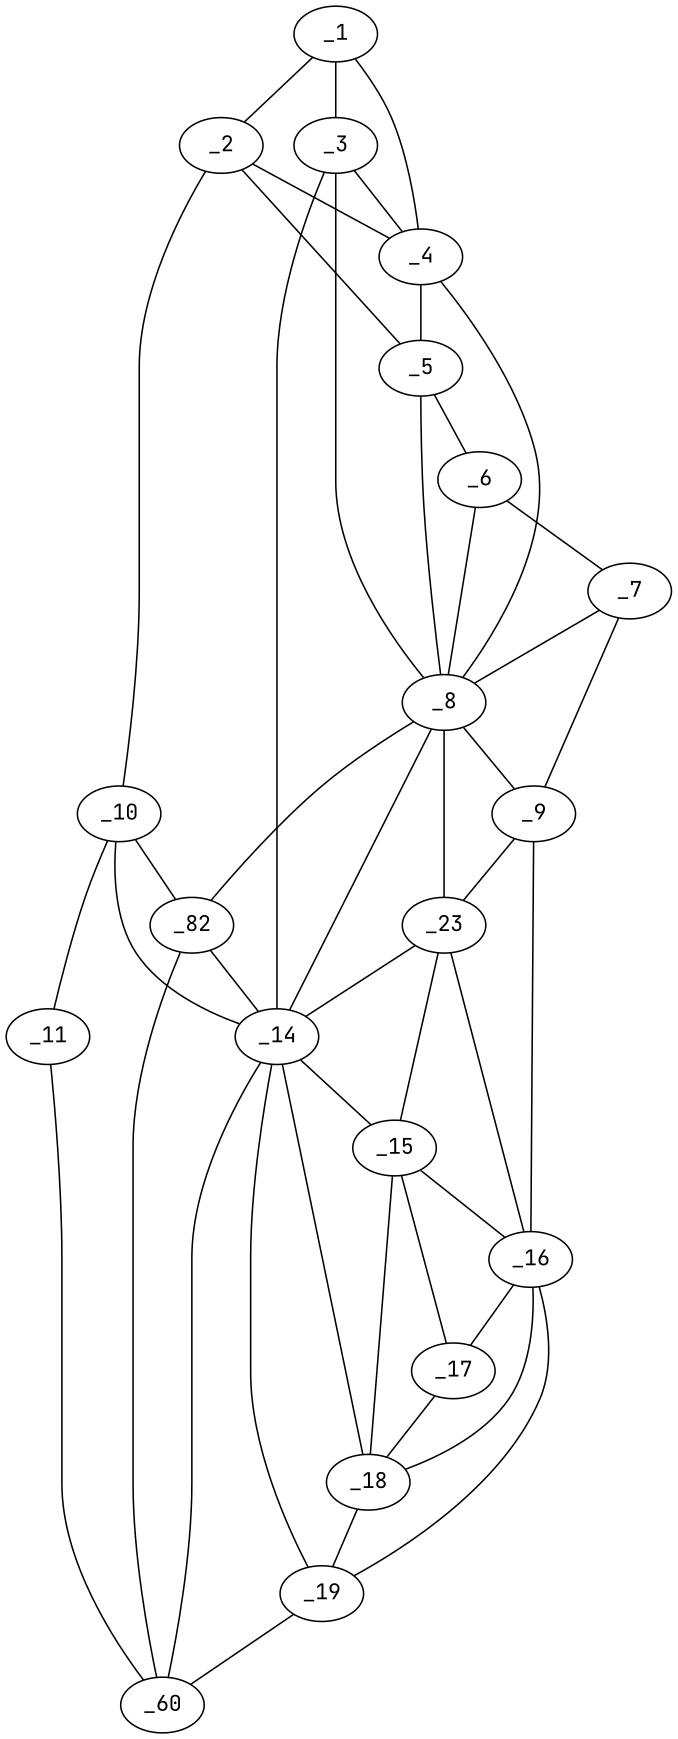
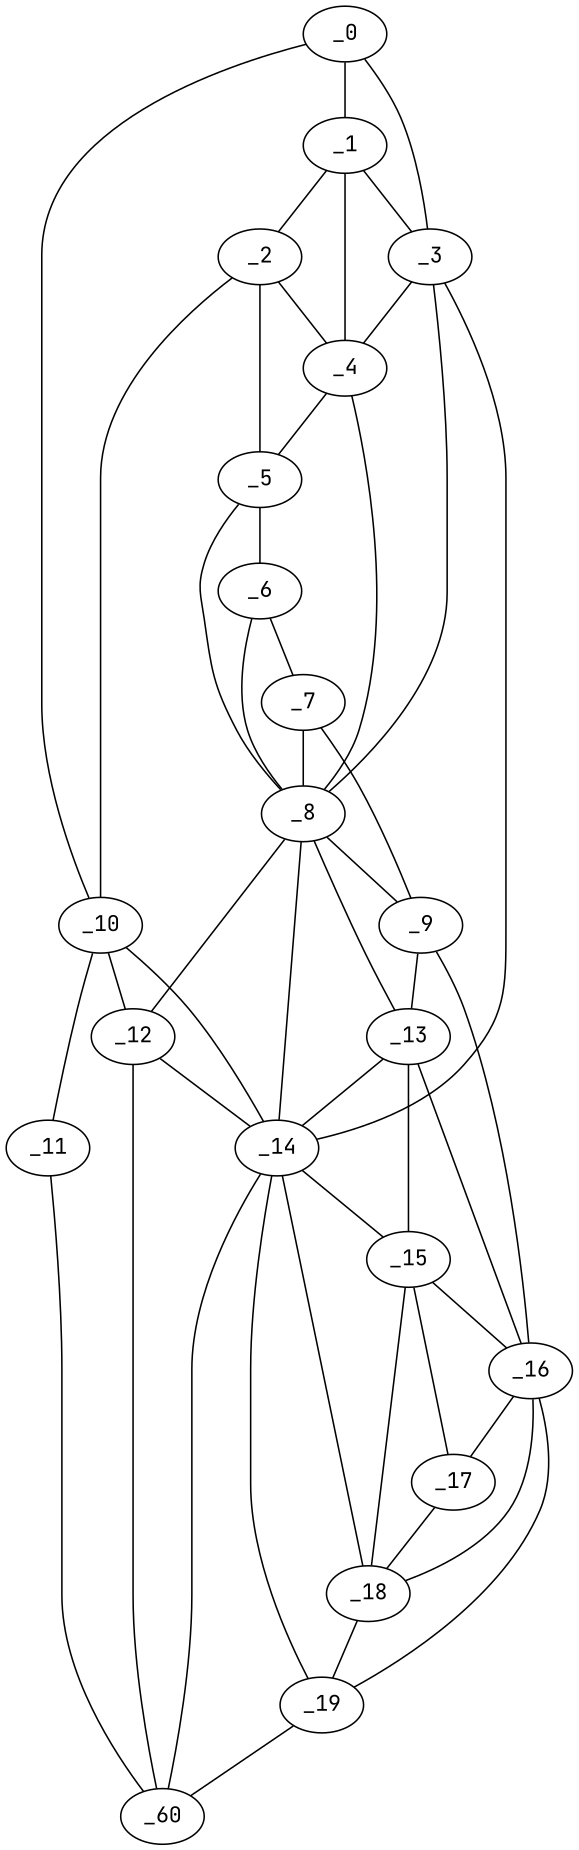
node "_0": added
node "_82": label "_82" -> "_12"
node "_23": label "_23" -> "_13"
